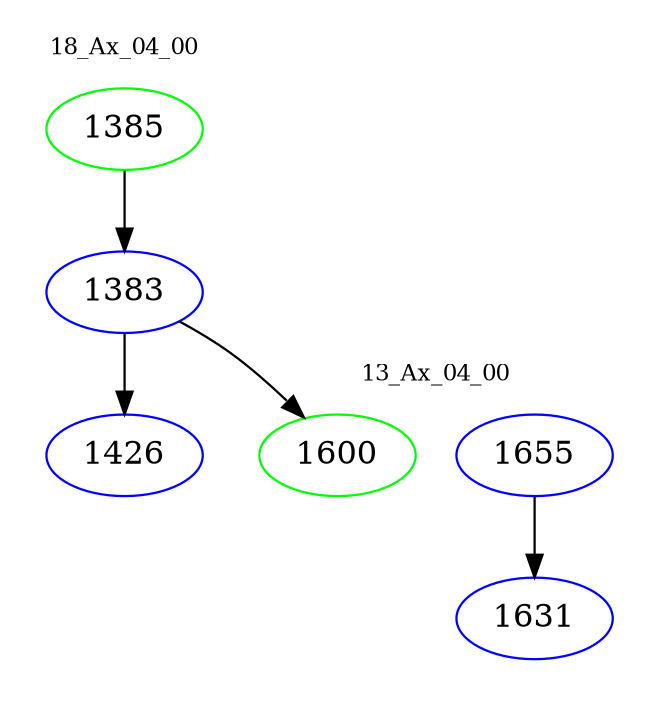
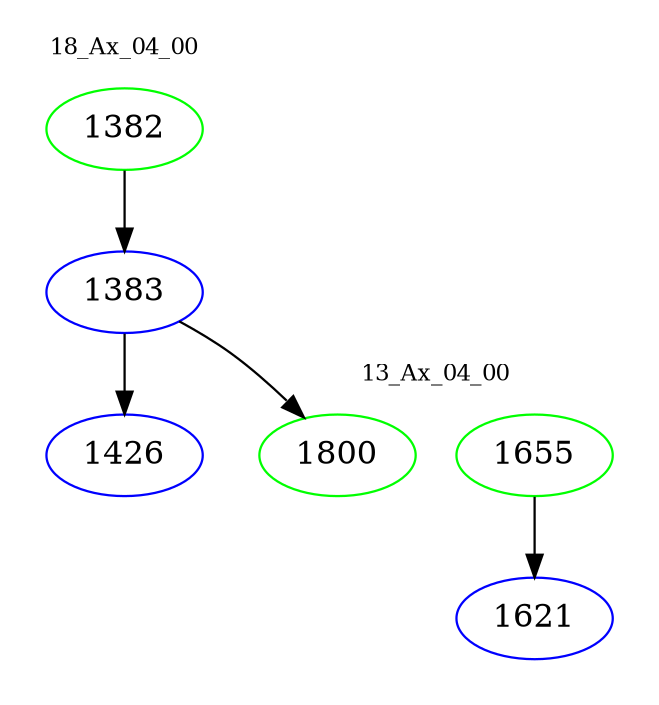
node "1385": label "1385" -> "1382"
node "1600": label "1600" -> "1800"
node "1655": color blue -> green
node "1631": label "1631" -> "1621"
